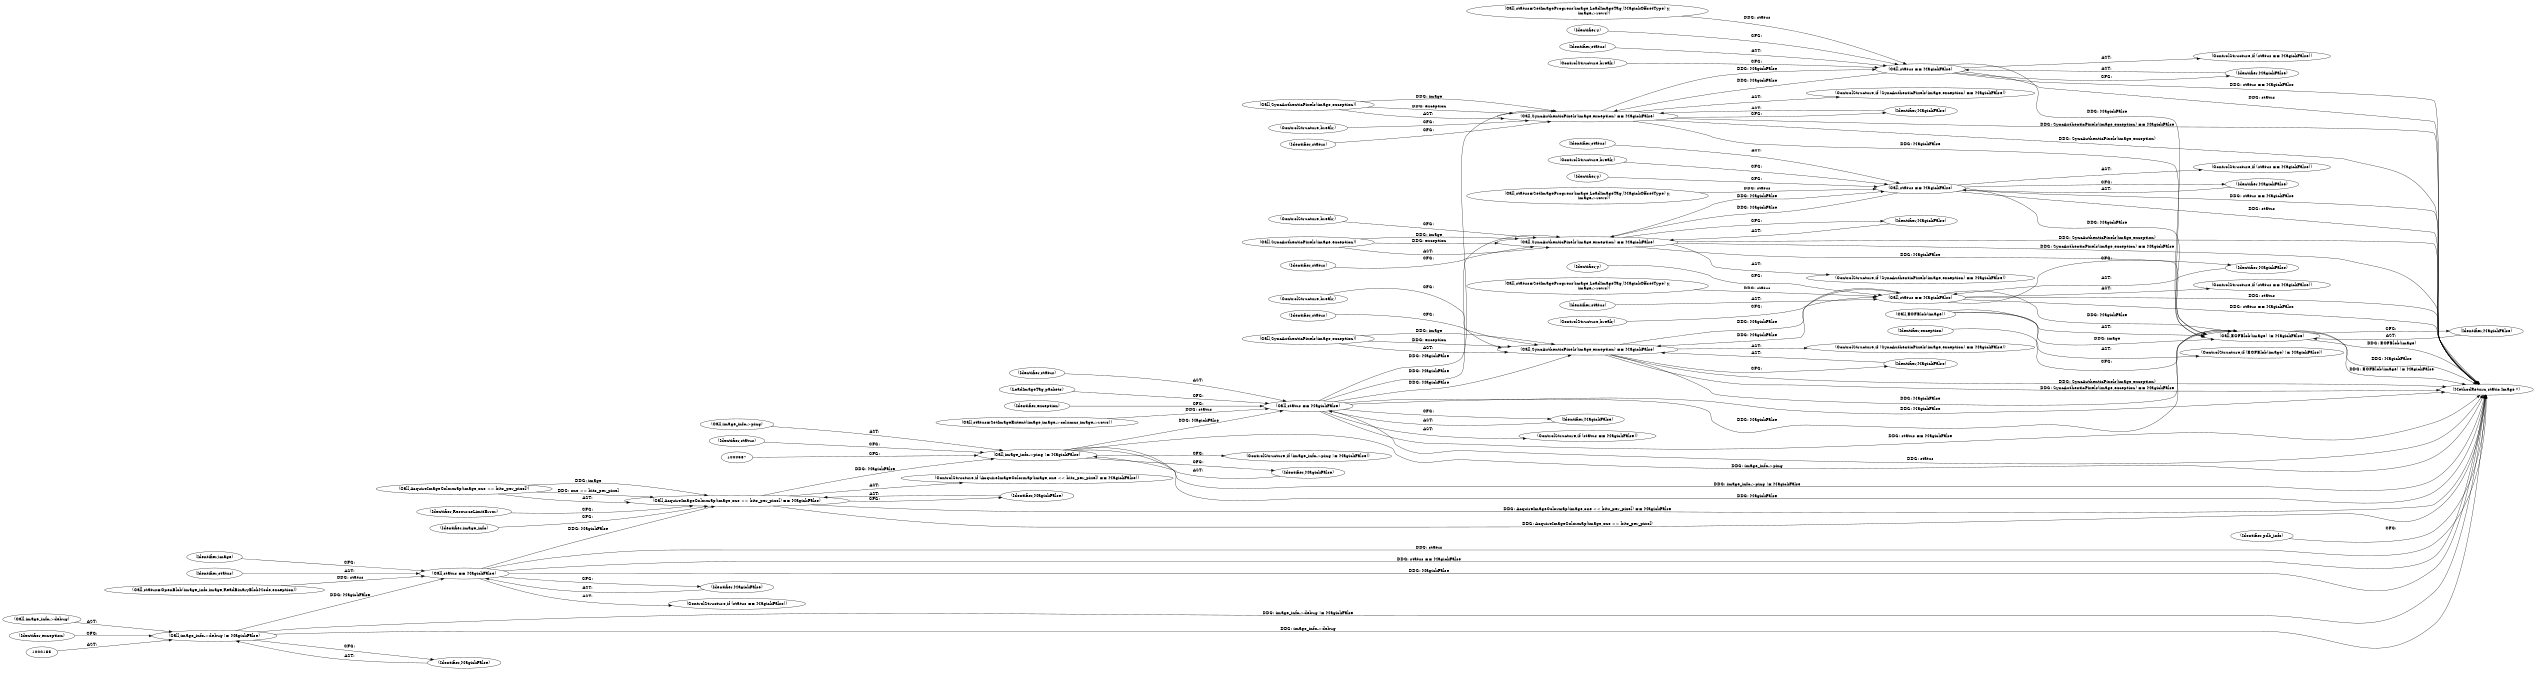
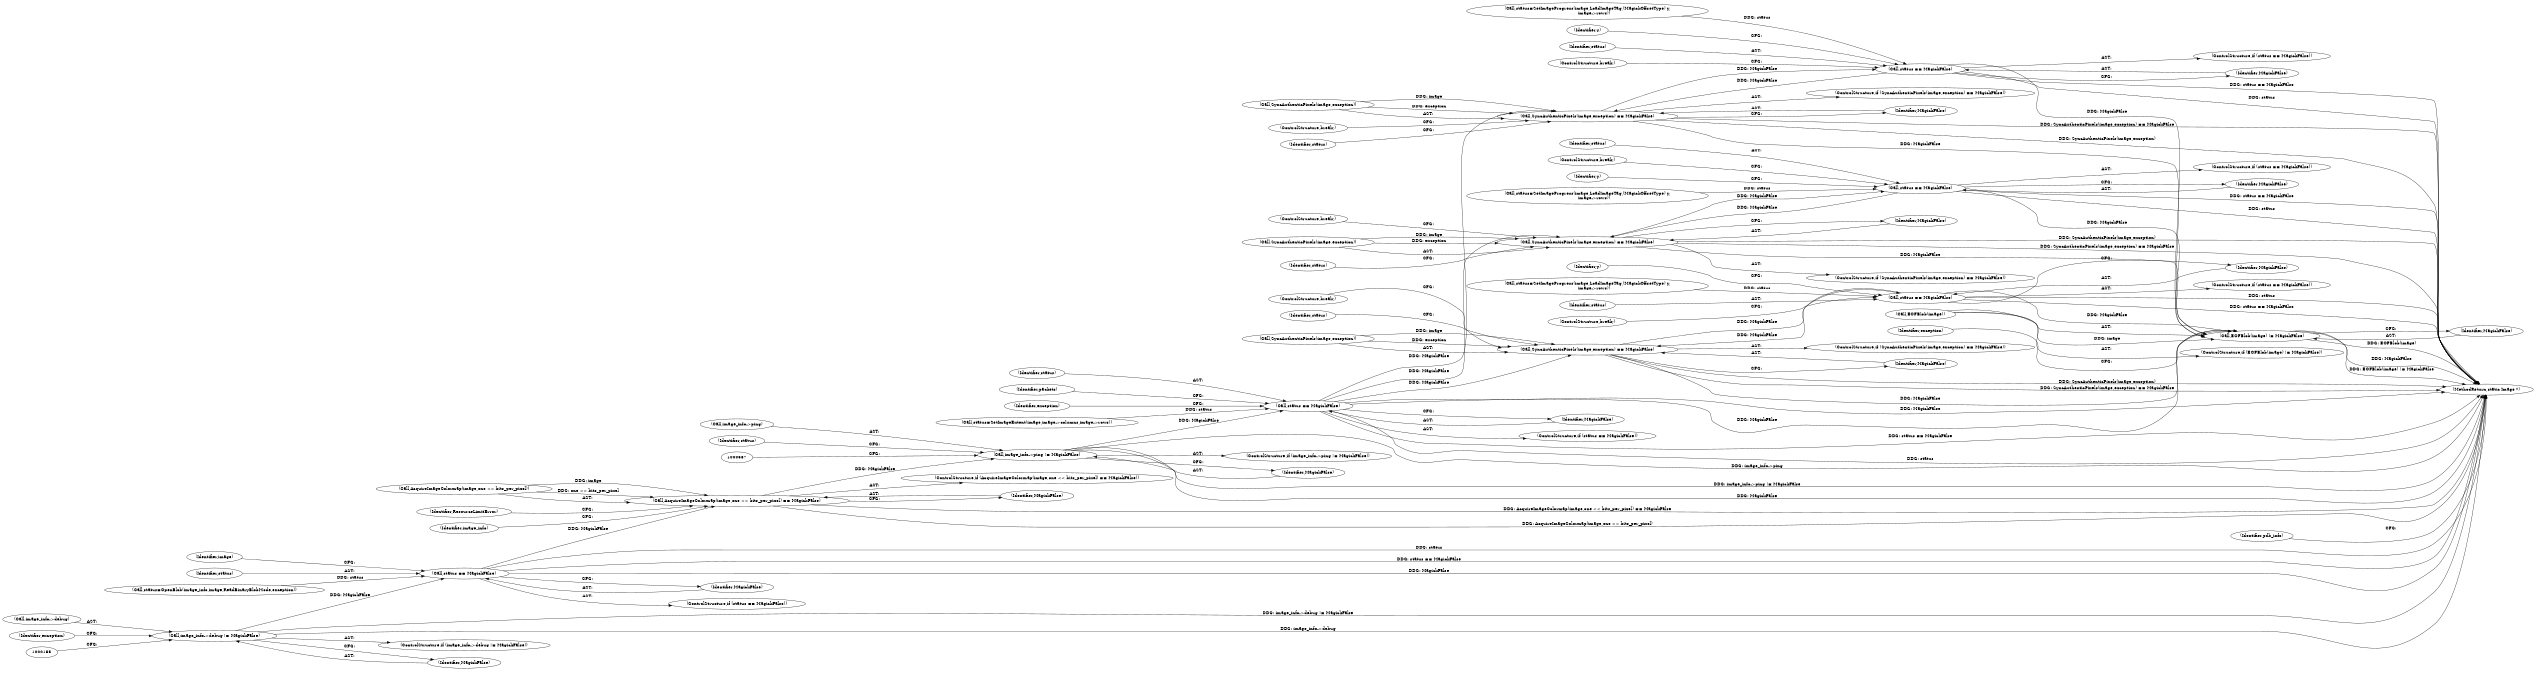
node "(LoadImageTag,packets)": label "(LoadImageTag,packets)" -> "(Identifier,packets)"
edge "(Call,image_info->ping != MagickFalse)" -> "(ControlStructure,if (image_info->ping != MagickFalse))": label "CFG: " -> "AST: "
edge "1000155" -> "(Call,image_info->debug != MagickFalse)": label "AST: " -> "CFG: "
node "(ControlStructure,if (image_info->debug != MagickFalse))": added
